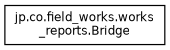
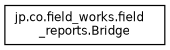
node "jp.co.field_works.works _reports.Bridge": label "jp.co.field_works.works _reports.Bridge" -> "jp.co.field_works.field _reports.Bridge"
